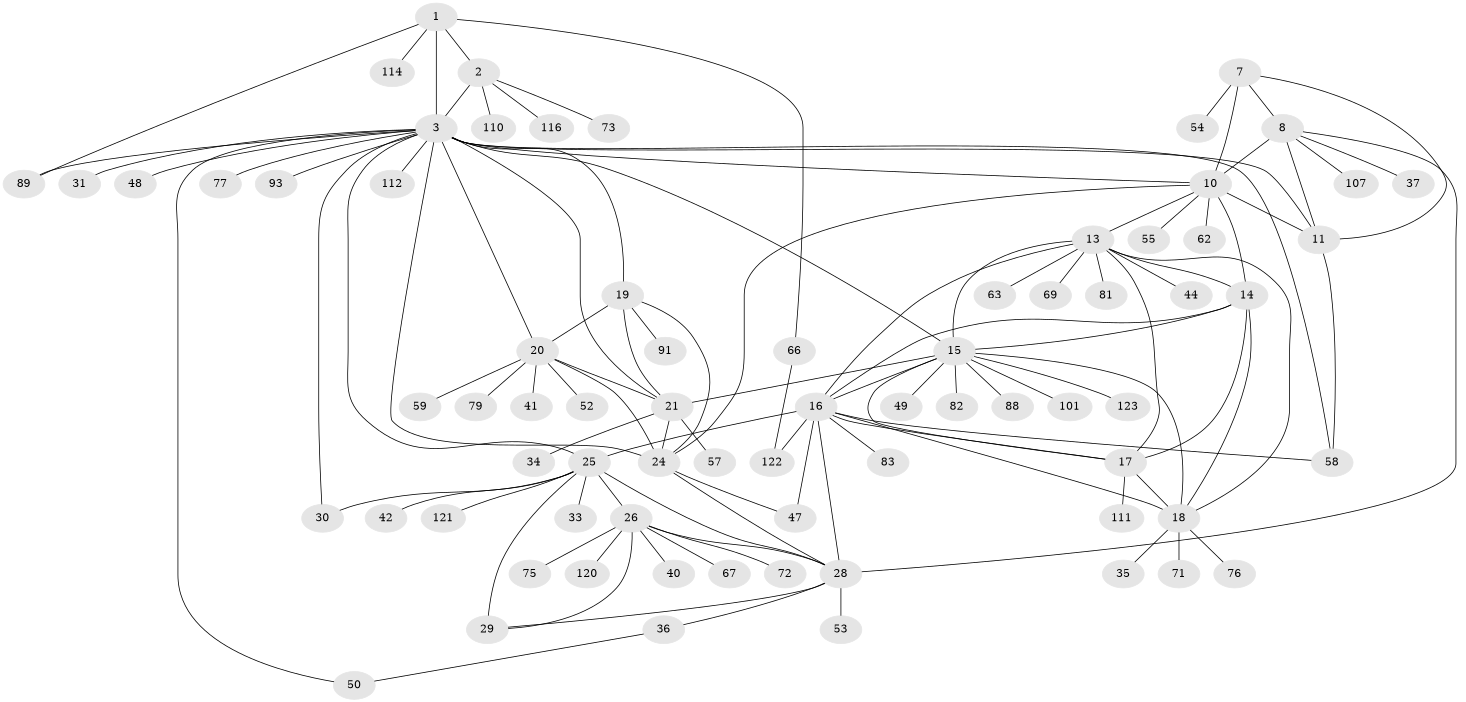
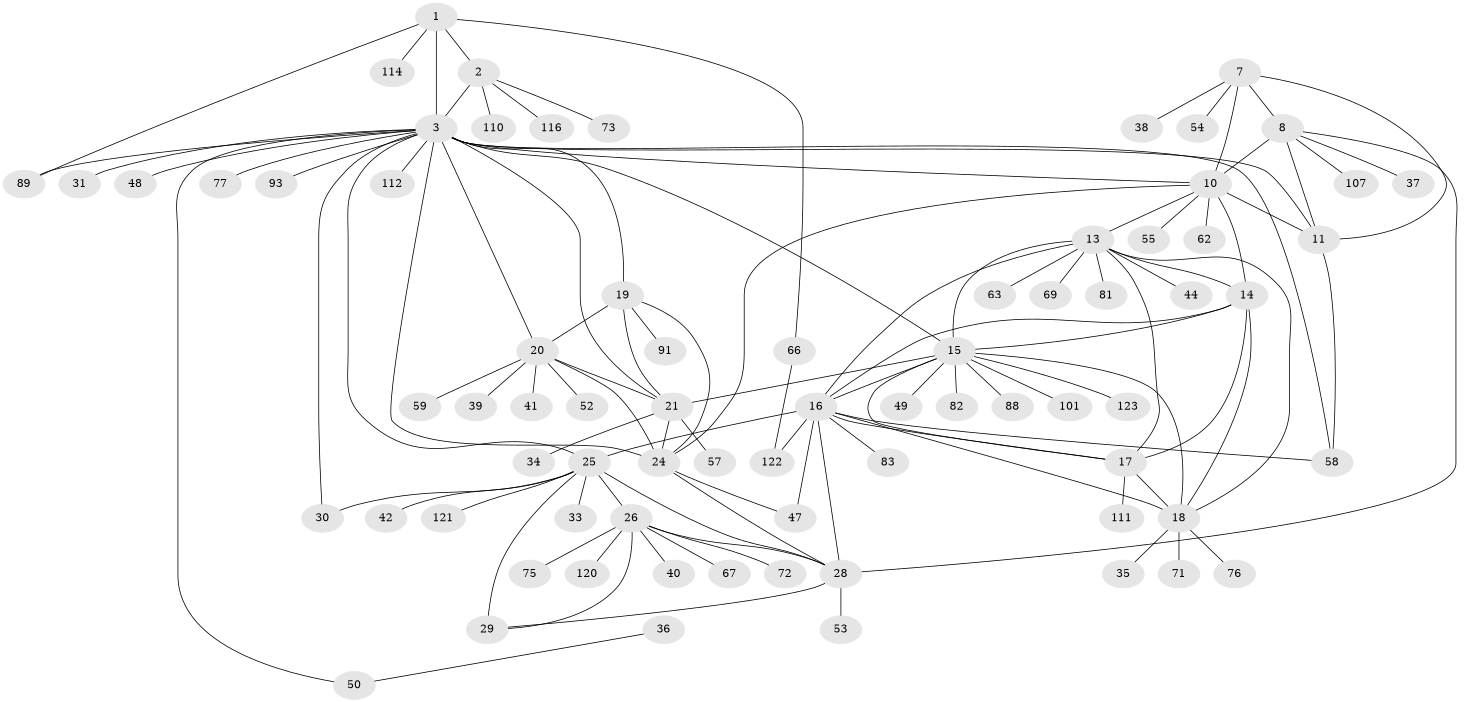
node "38": added
node "79": label "79" -> "39"
edge "28" -- "36": removed
